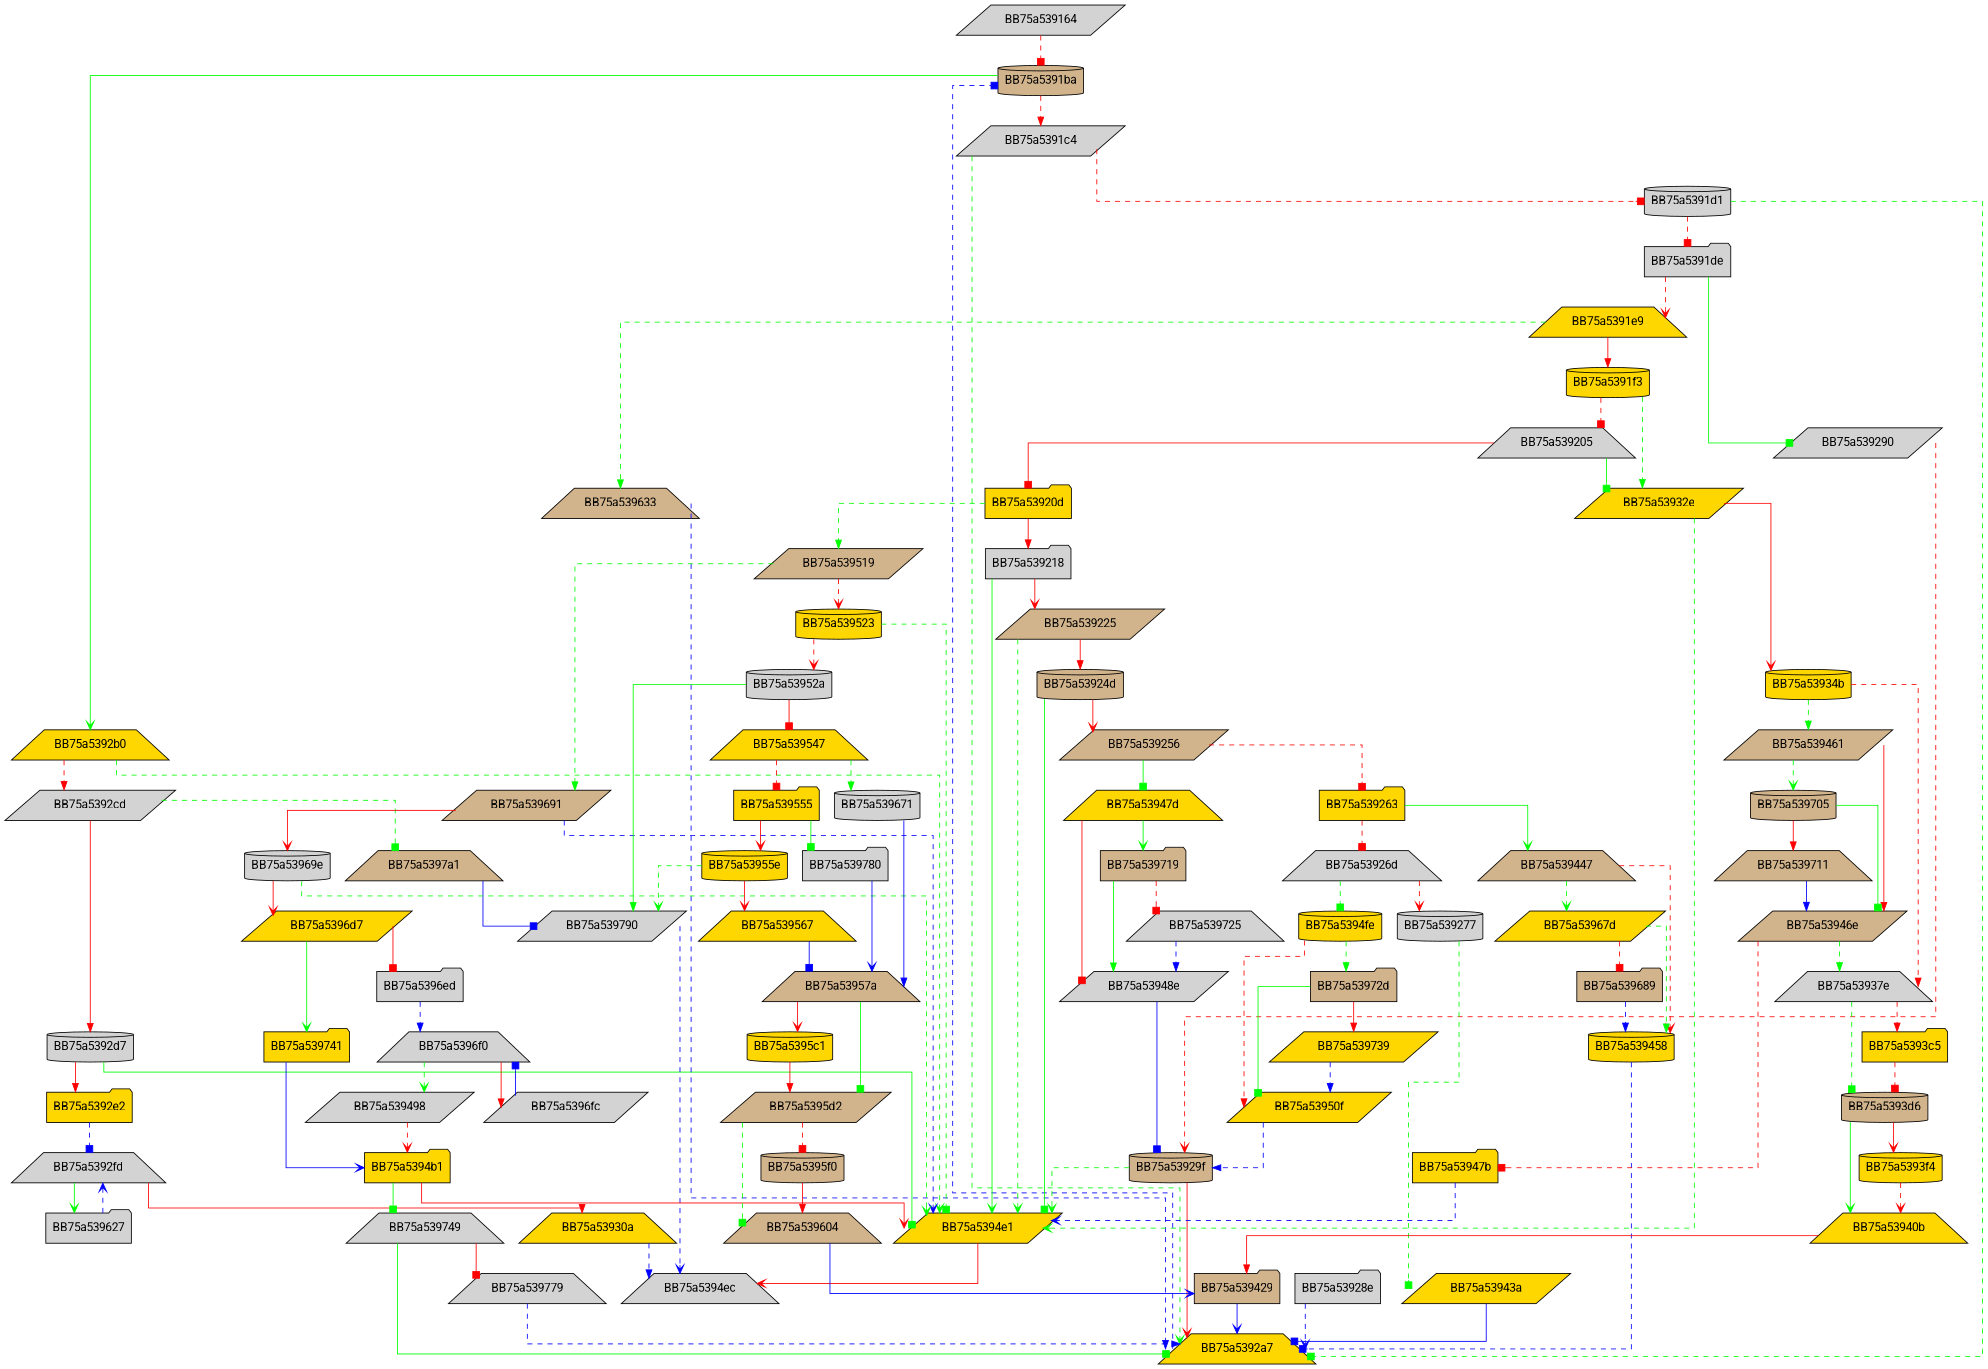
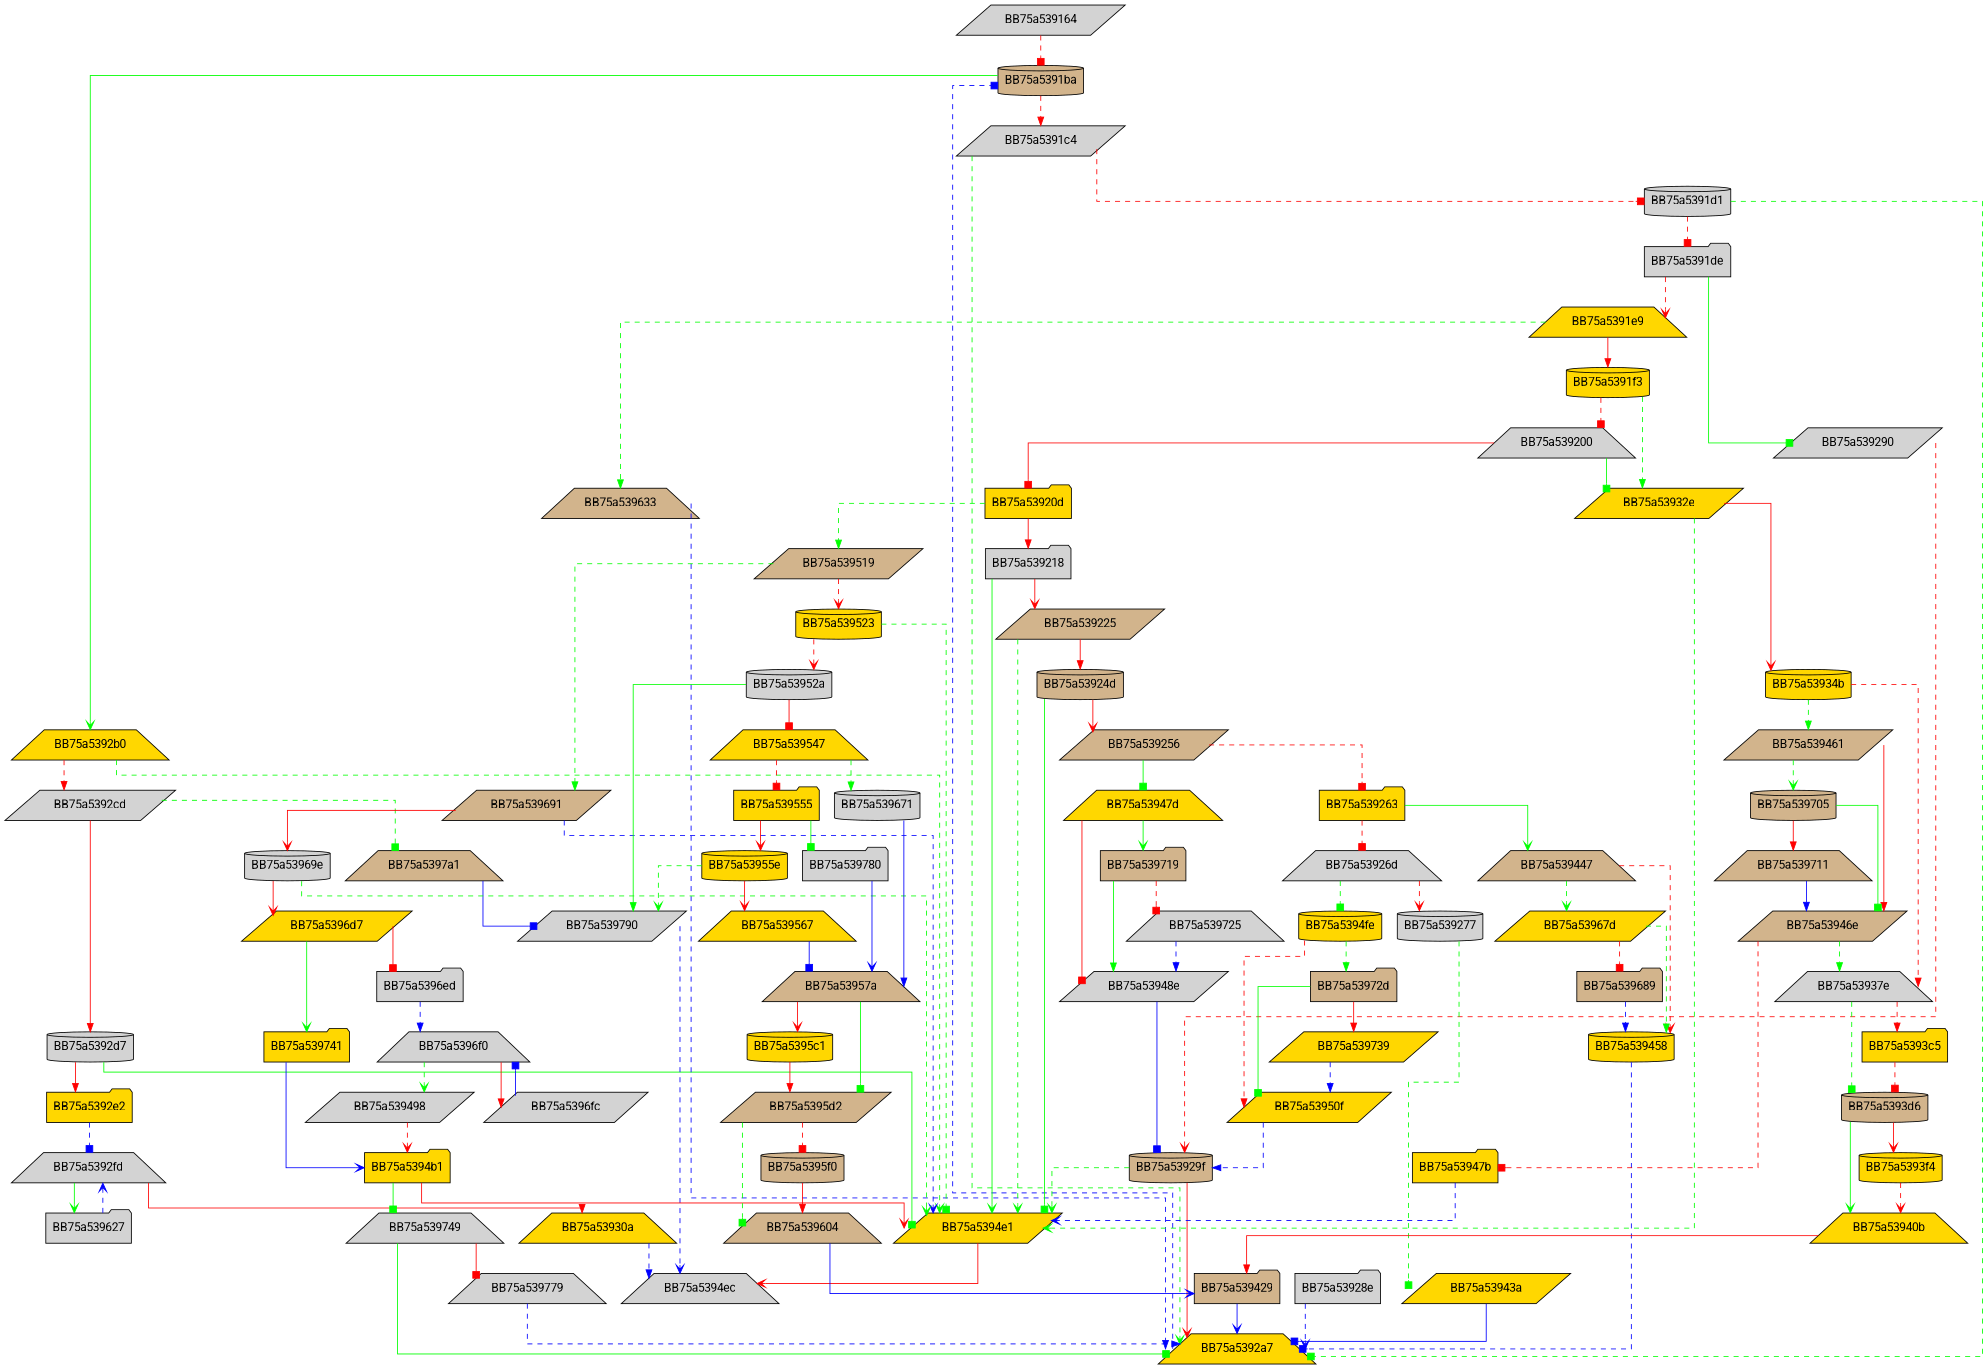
node "BB75a539205": label "BB75a539205" -> "BB75a539200"
